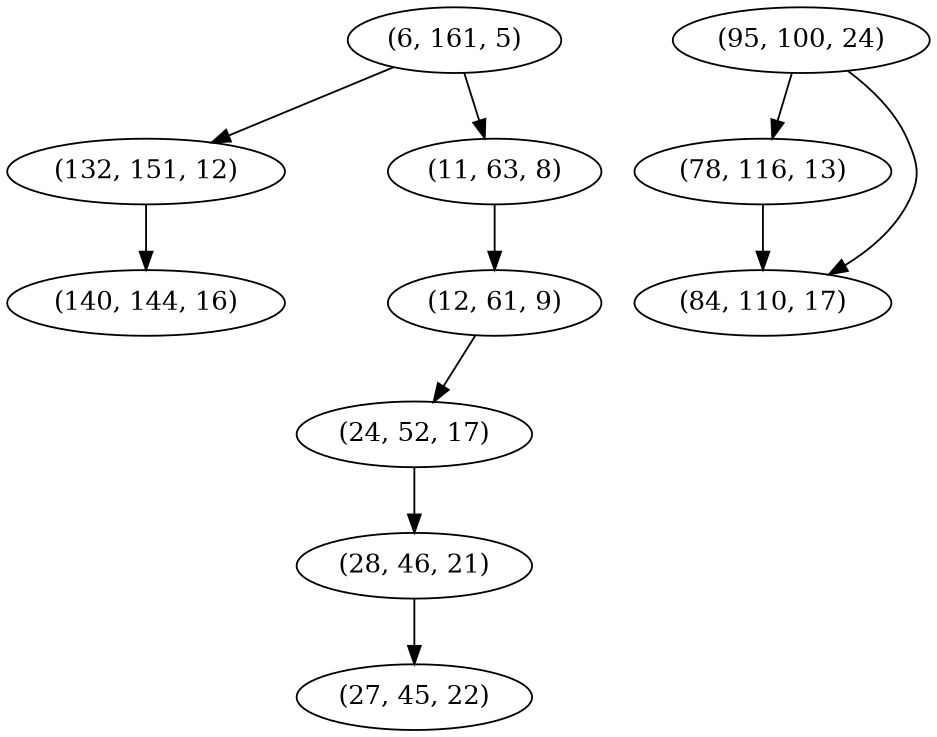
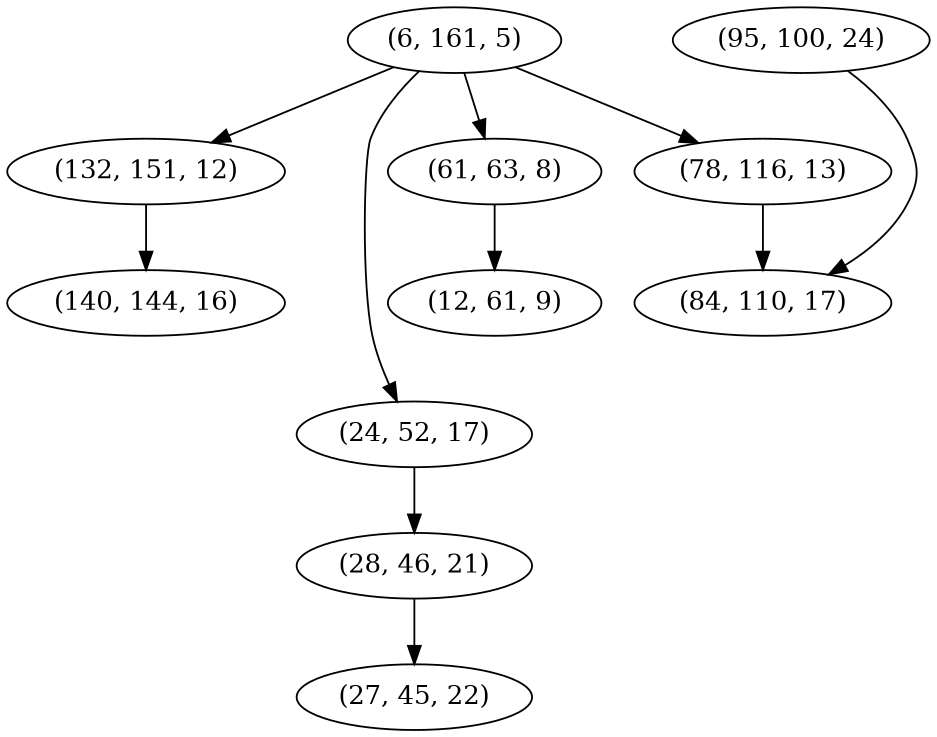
edge "(95, 100, 24)" -> "(78, 116, 13)": now "(6, 161, 5)" -> "(78, 116, 13)"
node "(11, 63, 8)": label "(11, 63, 8)" -> "(61, 63, 8)"
edge "(12, 61, 9)" -> "(24, 52, 17)": now "(6, 161, 5)" -> "(24, 52, 17)"
